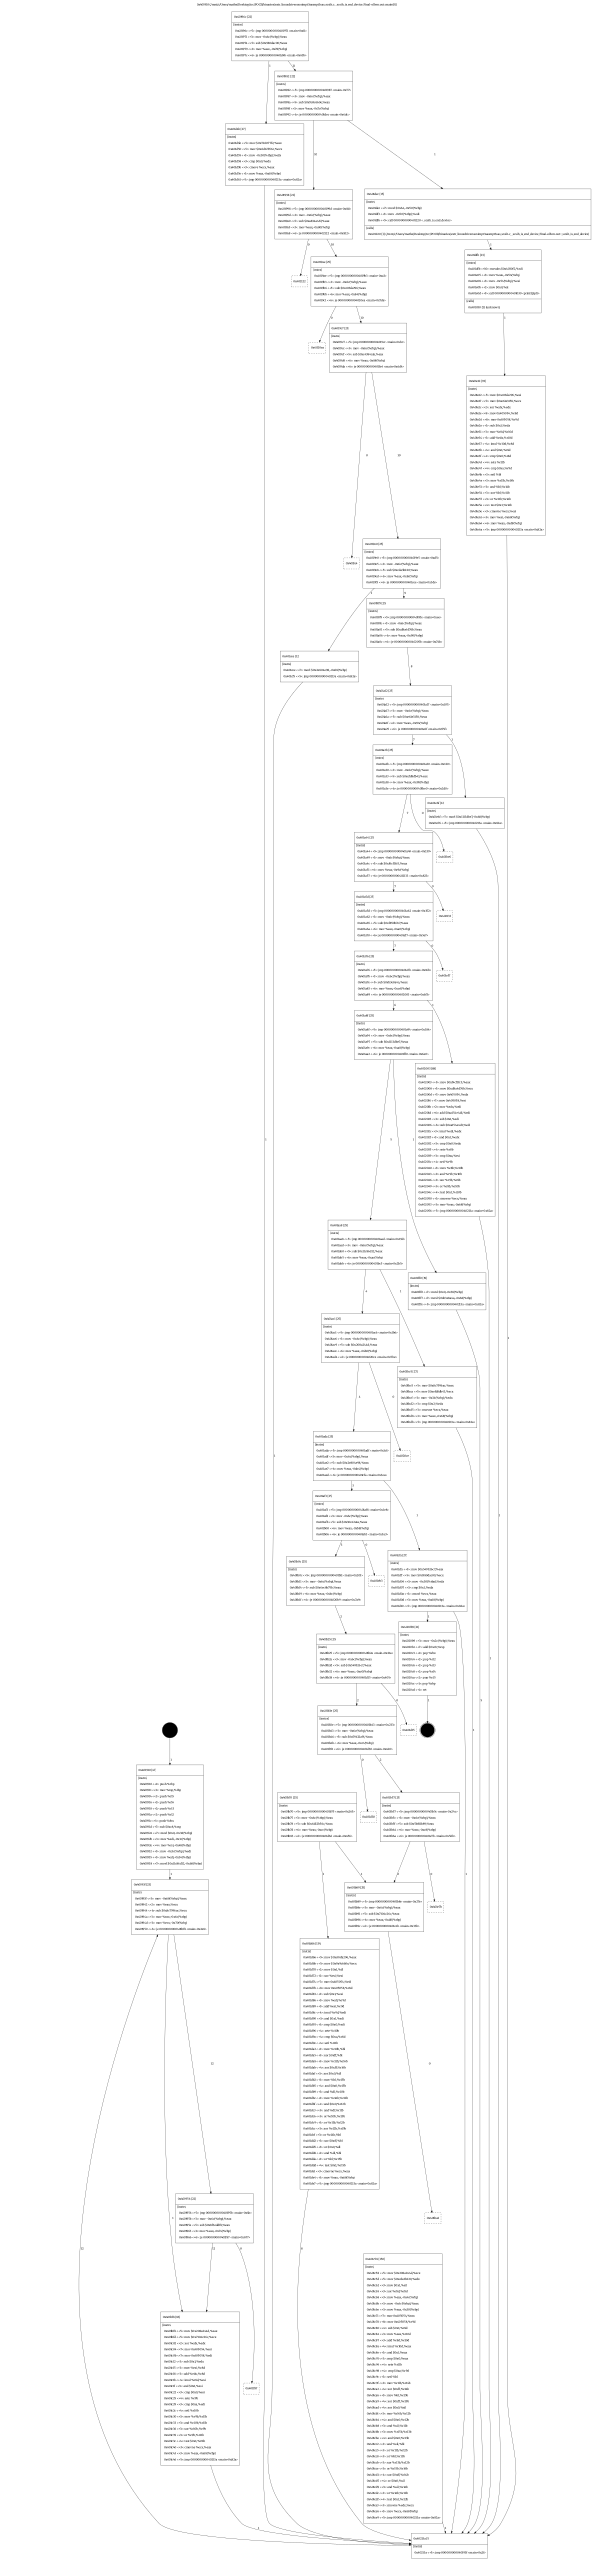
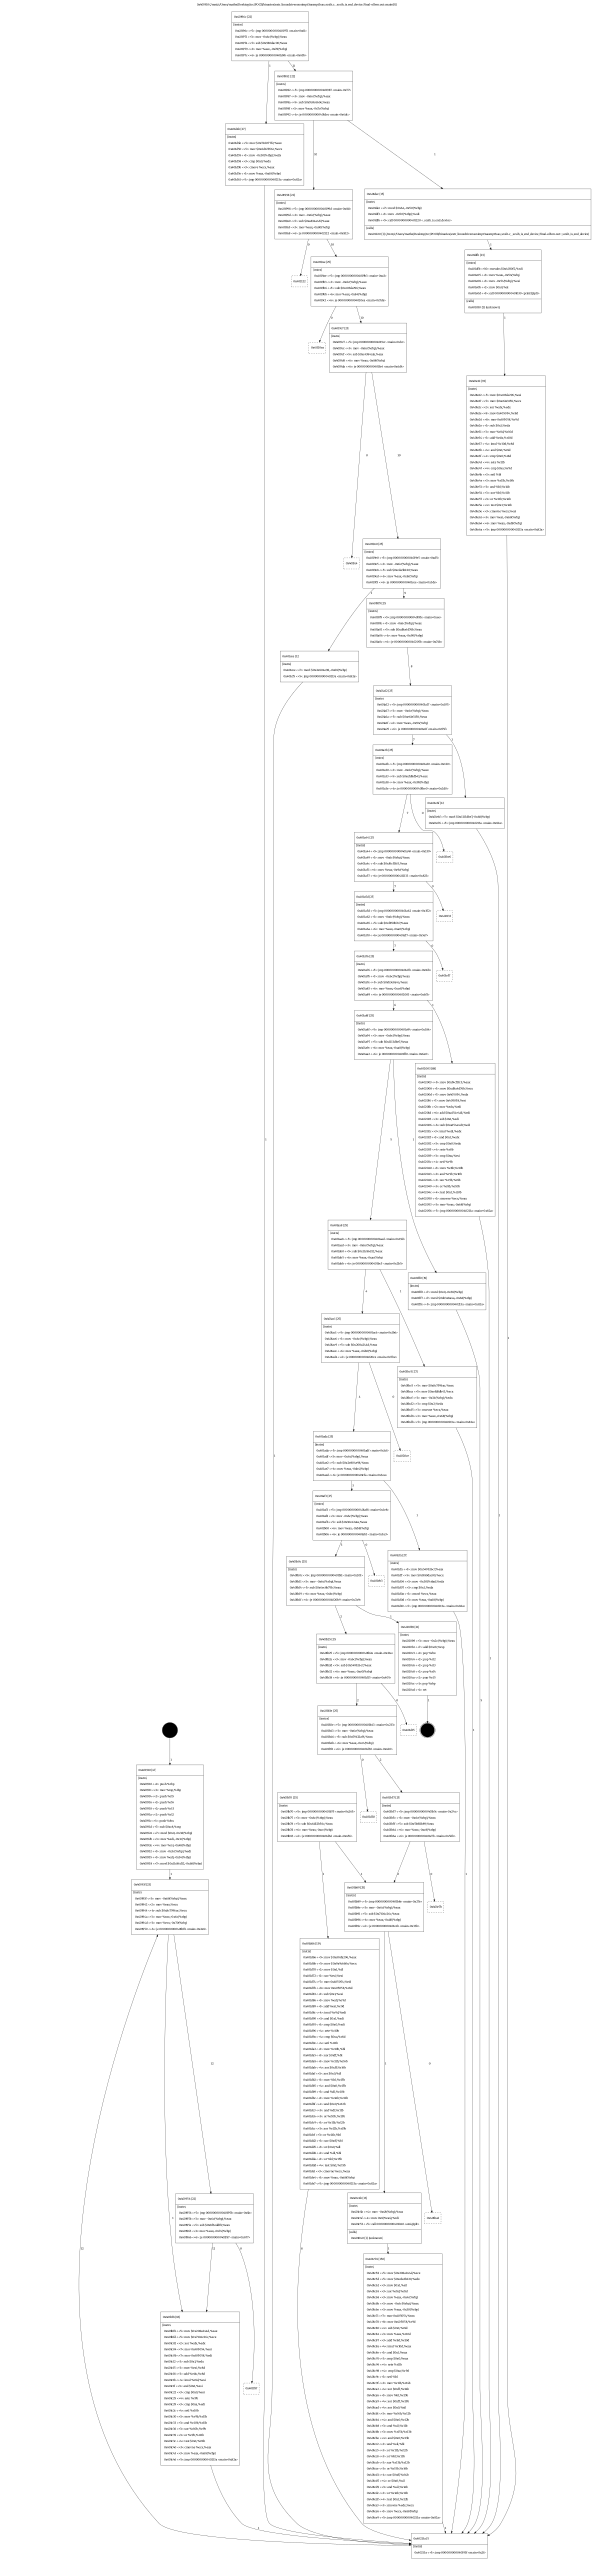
edge "0x401cfa [27]" -> "0x4020b9 [21]": now "0x401b0c [25]" -> "0x4020b9 [21]"
node "0x401c4b [13]": added
